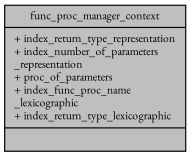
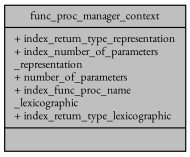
node "func_proc_manager_context": text "+ proc_of_parameters" -> "+ number_of_parameters"
